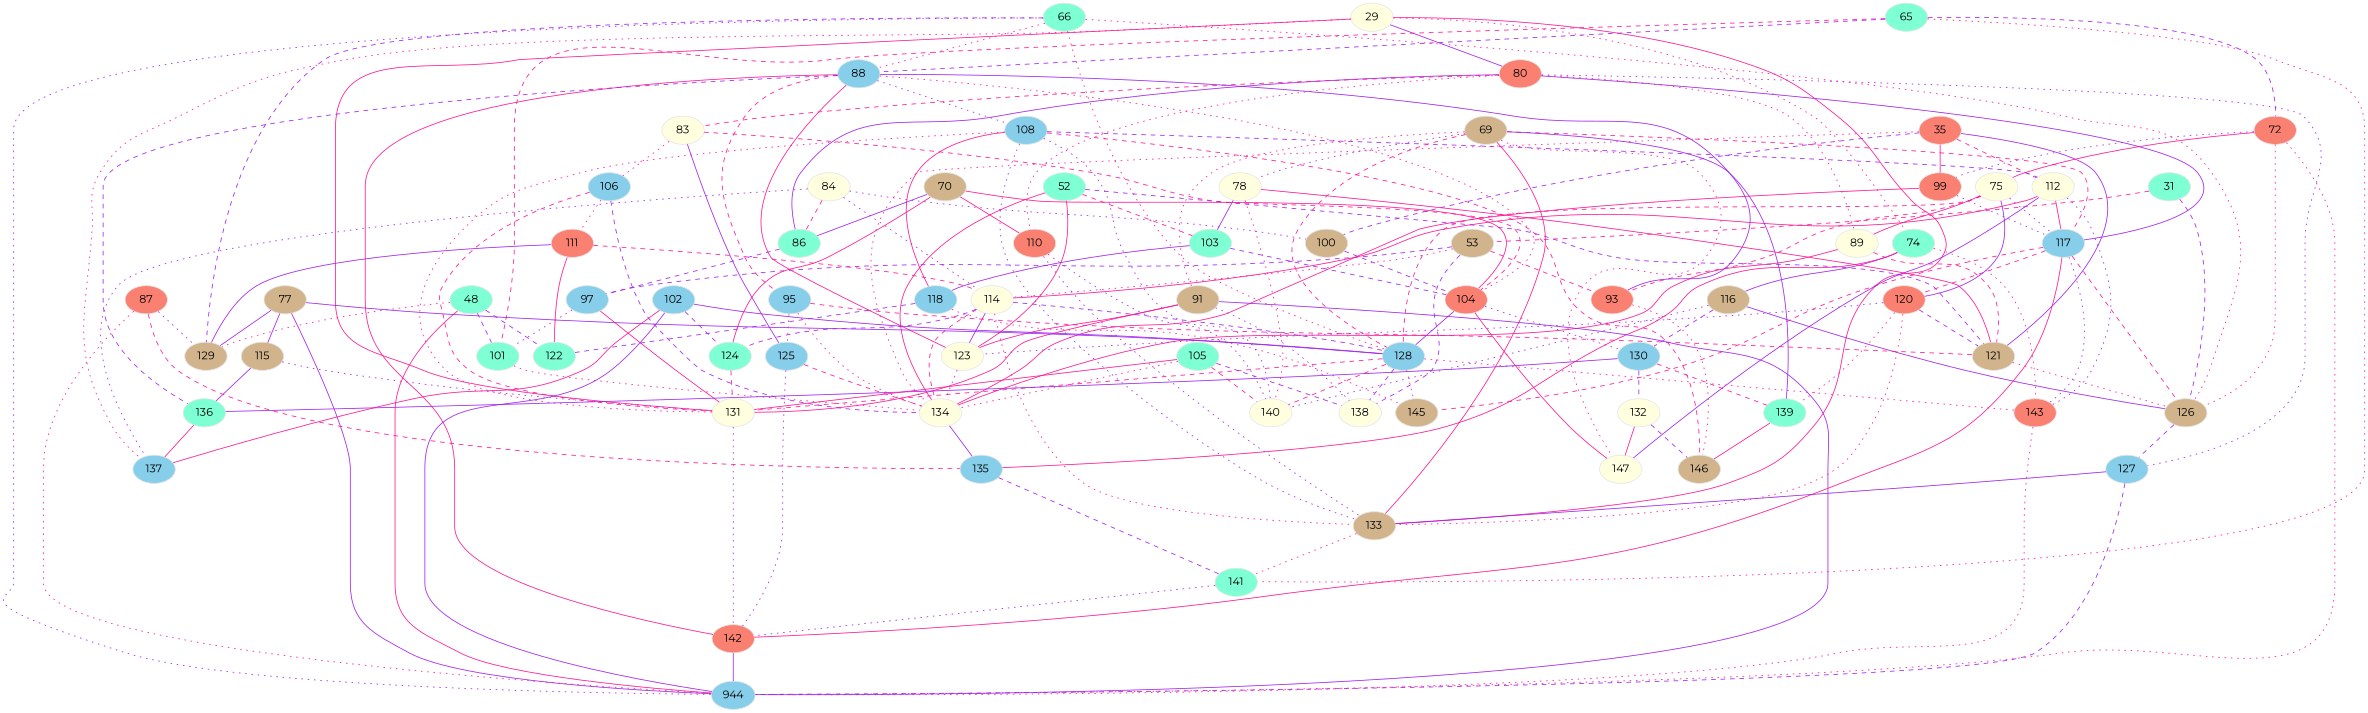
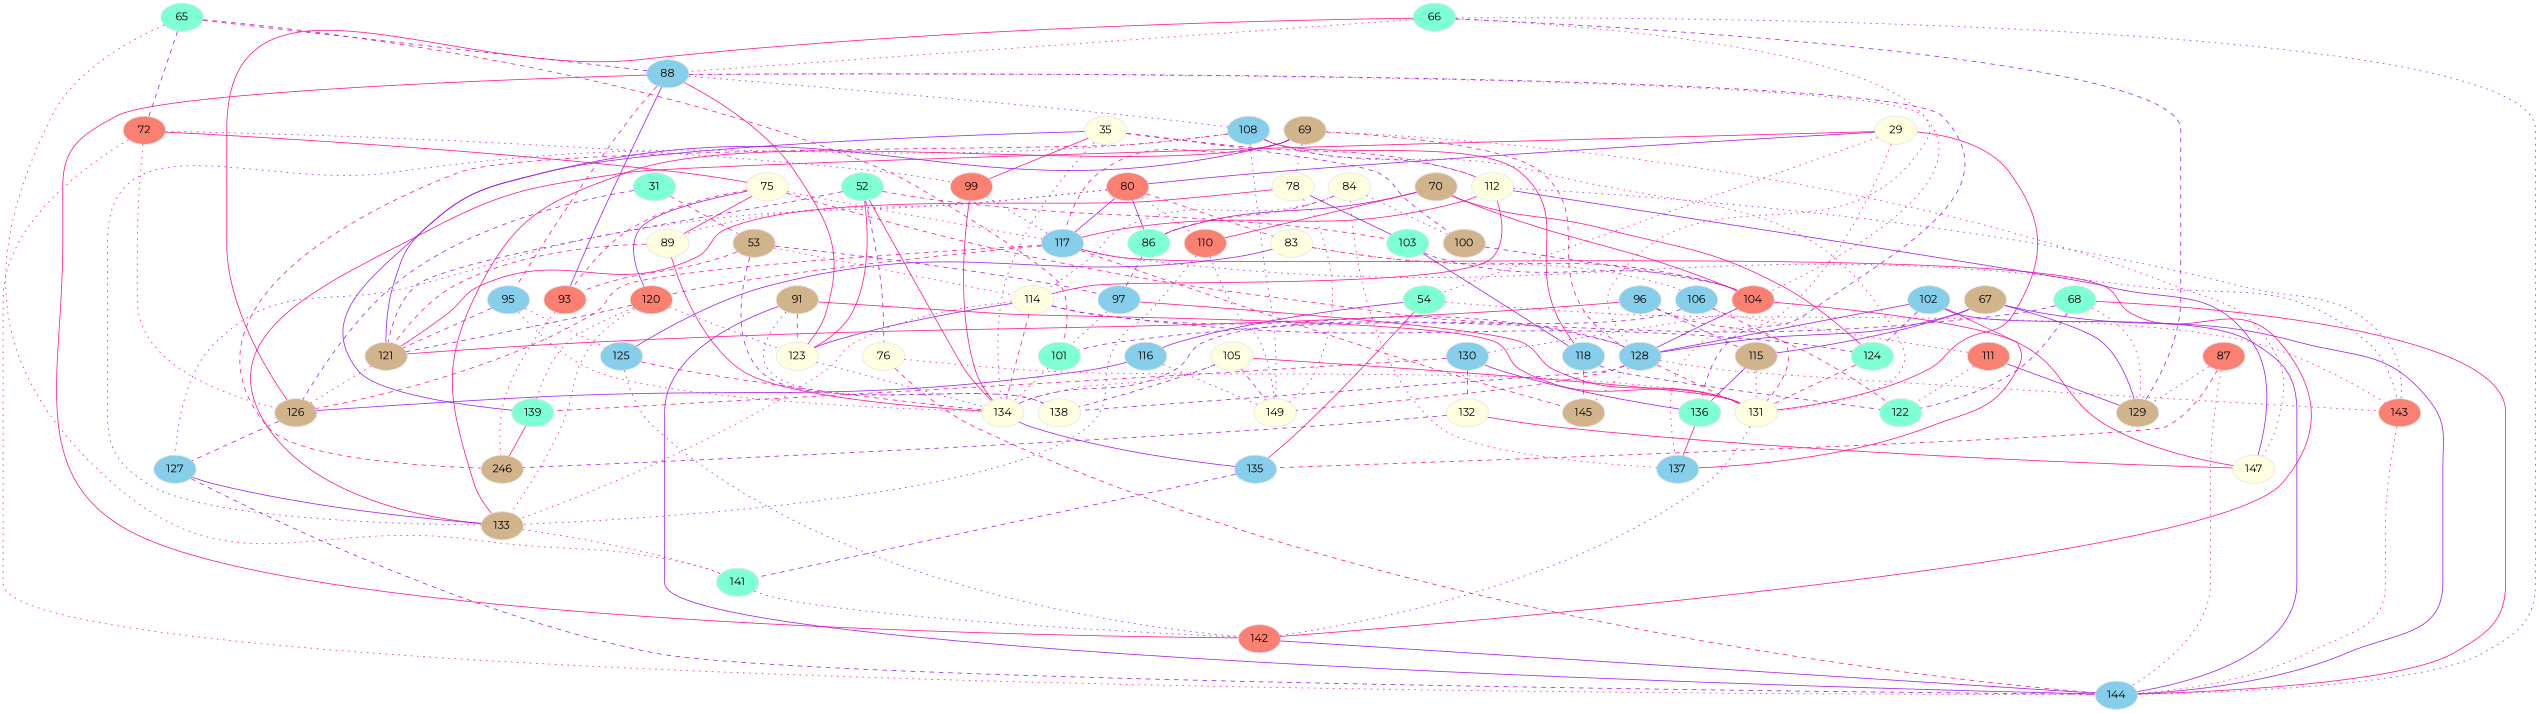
edge "66" -- "126": style dotted -> solid
node "35": fillcolor salmon -> lightyellow
edge "69" -- "91": removed
edge "35" -- "134": color deeppink -> purple
edge "75" -- "117": color purple -> deeppink
edge "84" -- "137": color purple -> deeppink
node "74": label "74" -> "54"
edge "111" -- "114": removed
edge "111" -- "122": style solid -> dotted
node "77": label "77" -> "67"
node "48": label "48" -> "68"
node "96": added
node "116": fillcolor tan -> skyblue
edge "91" -- "123": style solid -> dashed
edge "116" -- "130": removed
edge "118" -- "145": style dotted -> dashed
node "76": added
node "105": fillcolor aquamarine -> lightyellow
node "140": label "140" -> "149"
node "146": label "146" -> "246"
node "944": label "944" -> "144"
